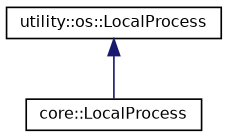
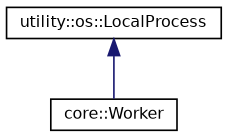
node "core::LocalProcess": label "core::LocalProcess" -> "core::Worker"
